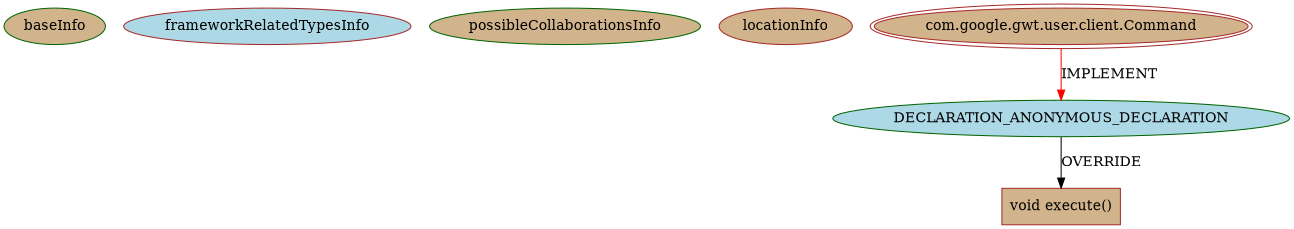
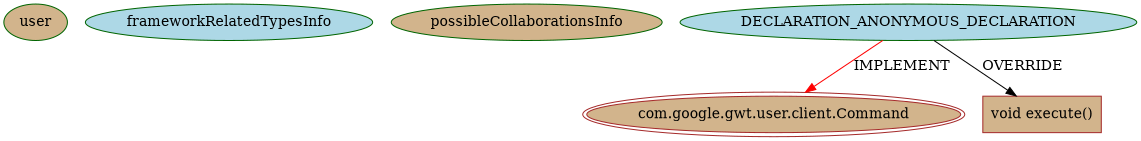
node "baseInfo": label "baseInfo" -> "user"
node "frameworkRelatedTypesInfo": color brown -> darkgreen
node "locationInfo": removed
edge "com.google.gwt.user.client.Command" -> "DECLARATION_ANONYMOUS_DECLARATION": reversed
